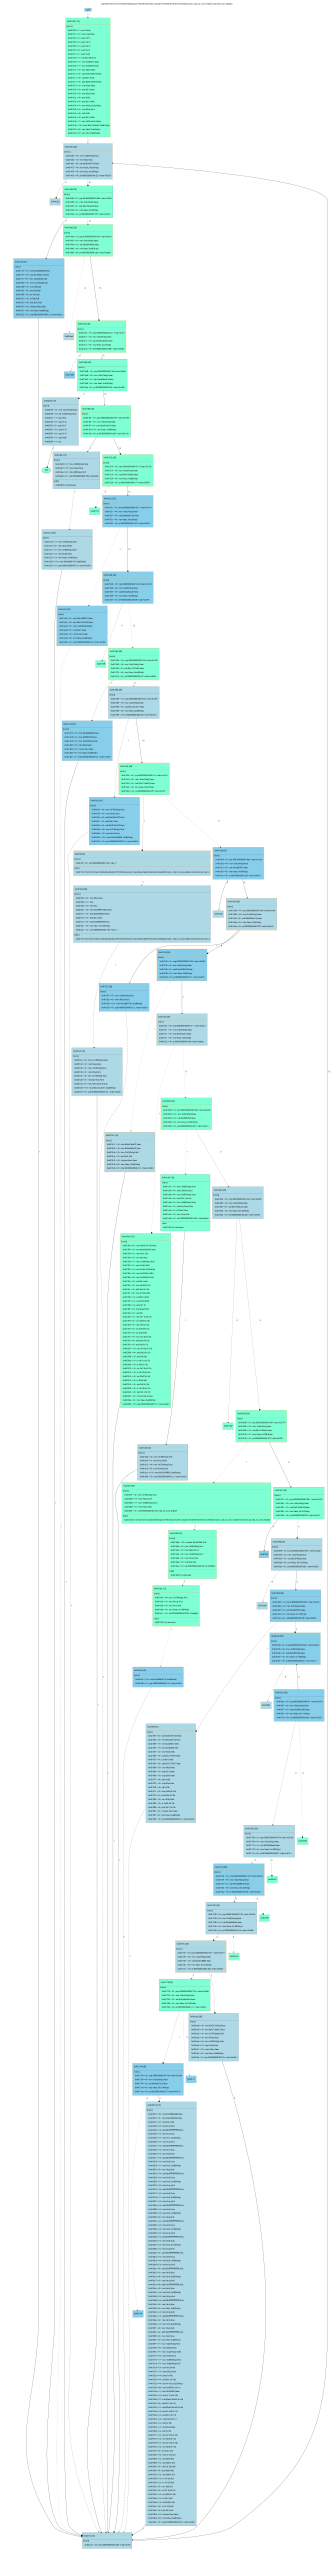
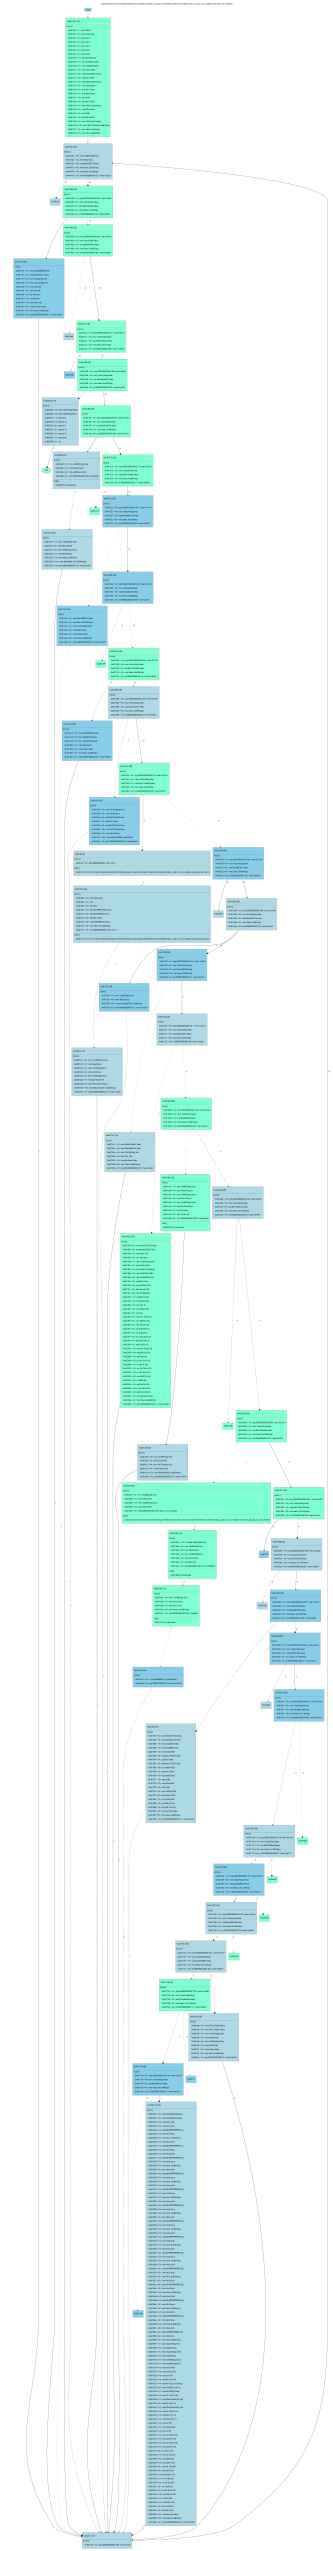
edge "0x4016ec [28]" -> "0x4016d0 [28]": reversed
